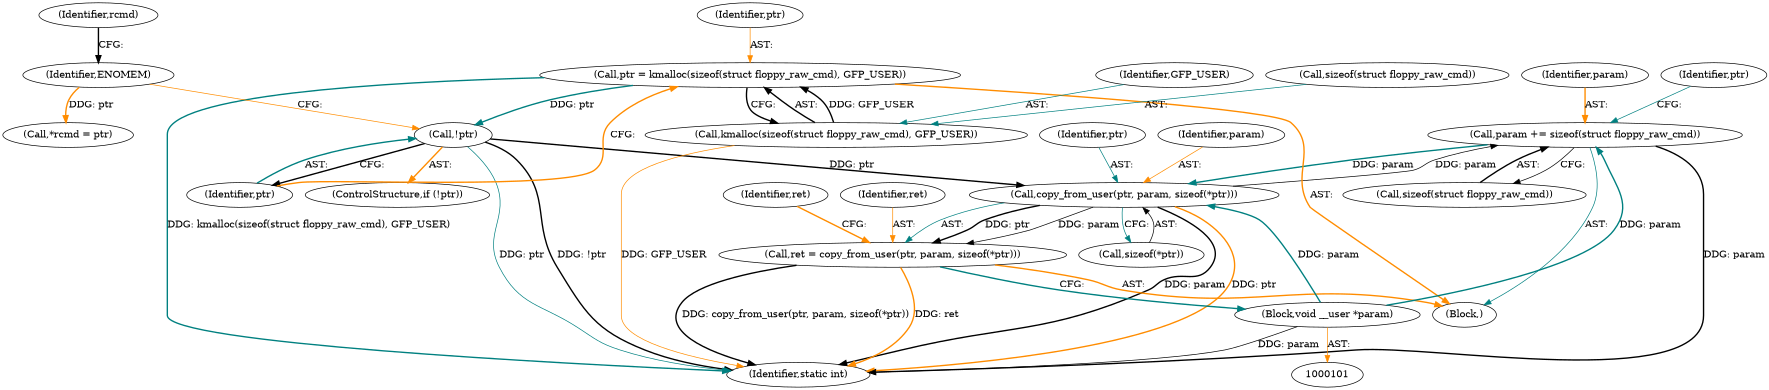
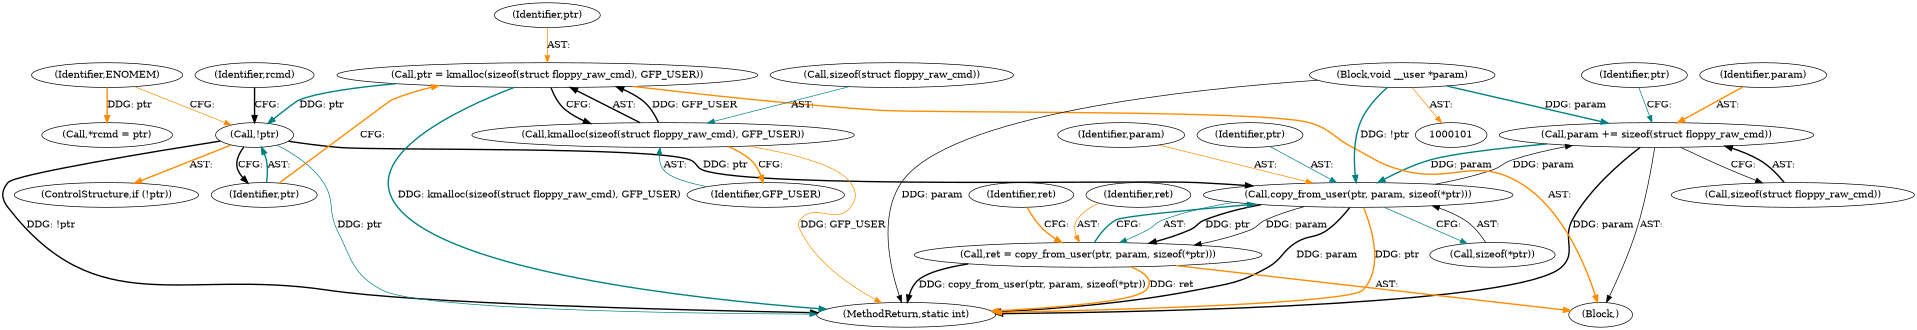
edge "(Identifier,rcmd)" -> "(Identifier,ENOMEM)": now "(Identifier,rcmd)" -> "(Call,!ptr)"
edge "(Call,kmalloc(sizeof(struct floppy_raw_cmd), GFP_USER))" -> "(Identifier,GFP_USER)": added, label "CFG:"
edge "(Call,param += sizeof(struct floppy_raw_cmd))" -> "(Block,)": color teal -> black
edge "(Block,void __user *param)" -> "(Call,copy_from_user(ptr, param, sizeof(*ptr)))": label "DDG: param" -> "DDG: !ptr"
edge "(Call,ret = copy_from_user(ptr, param, sizeof(*ptr)))" -> "(Block,void __user *param)": now "(Call,ret = copy_from_user(ptr, param, sizeof(*ptr)))" -> "(Call,copy_from_user(ptr, param, sizeof(*ptr)))"
node "(Identifier,static int)": label "(Identifier,static int)" -> "(MethodReturn,static int)"
